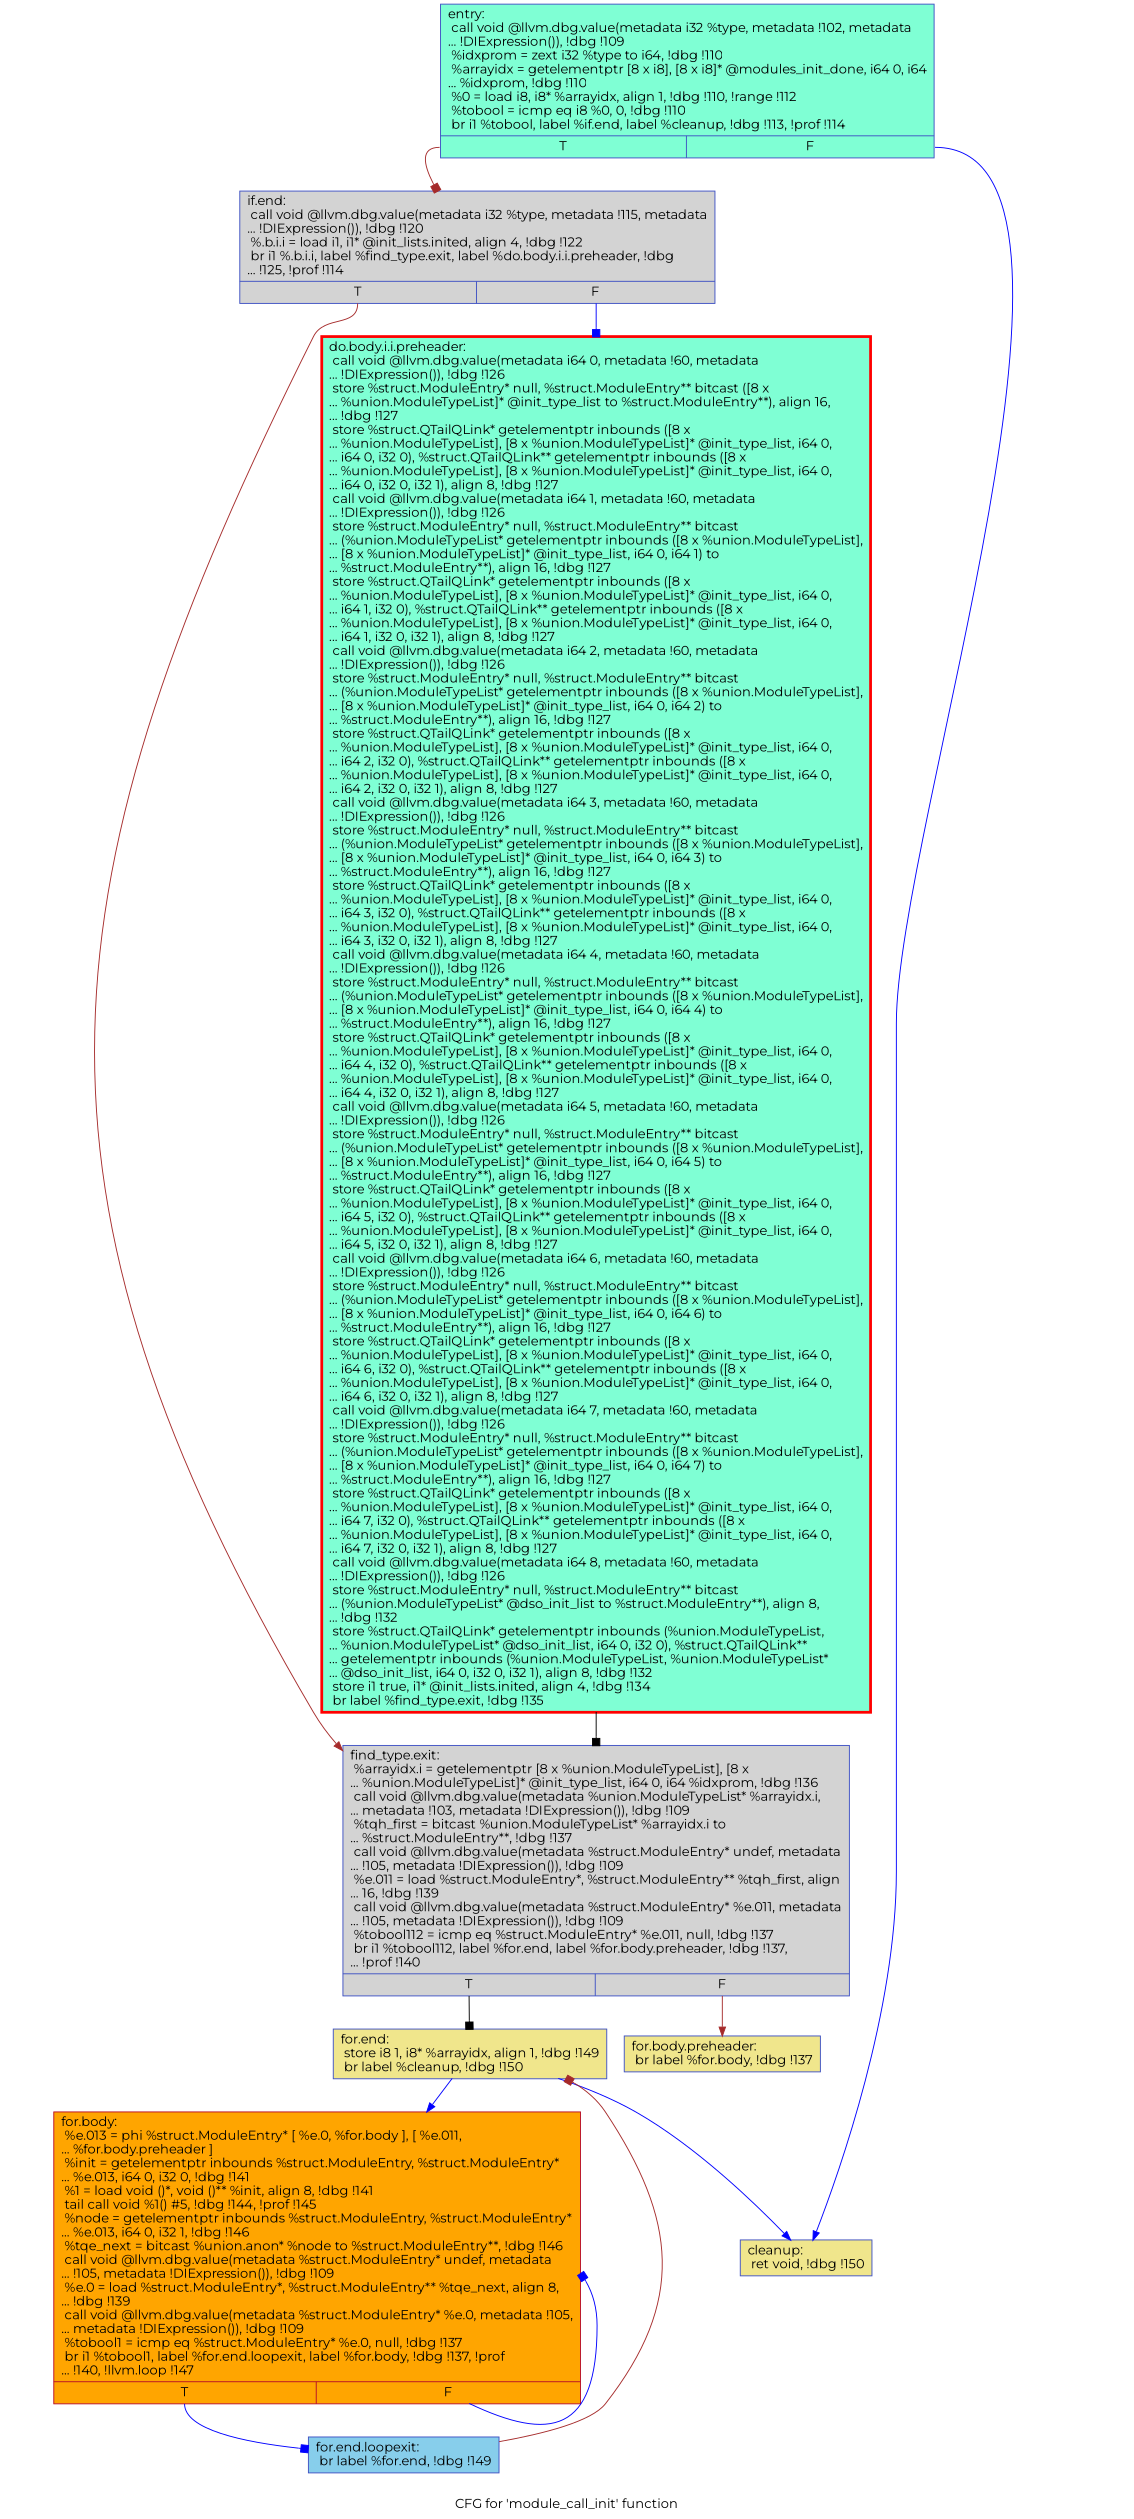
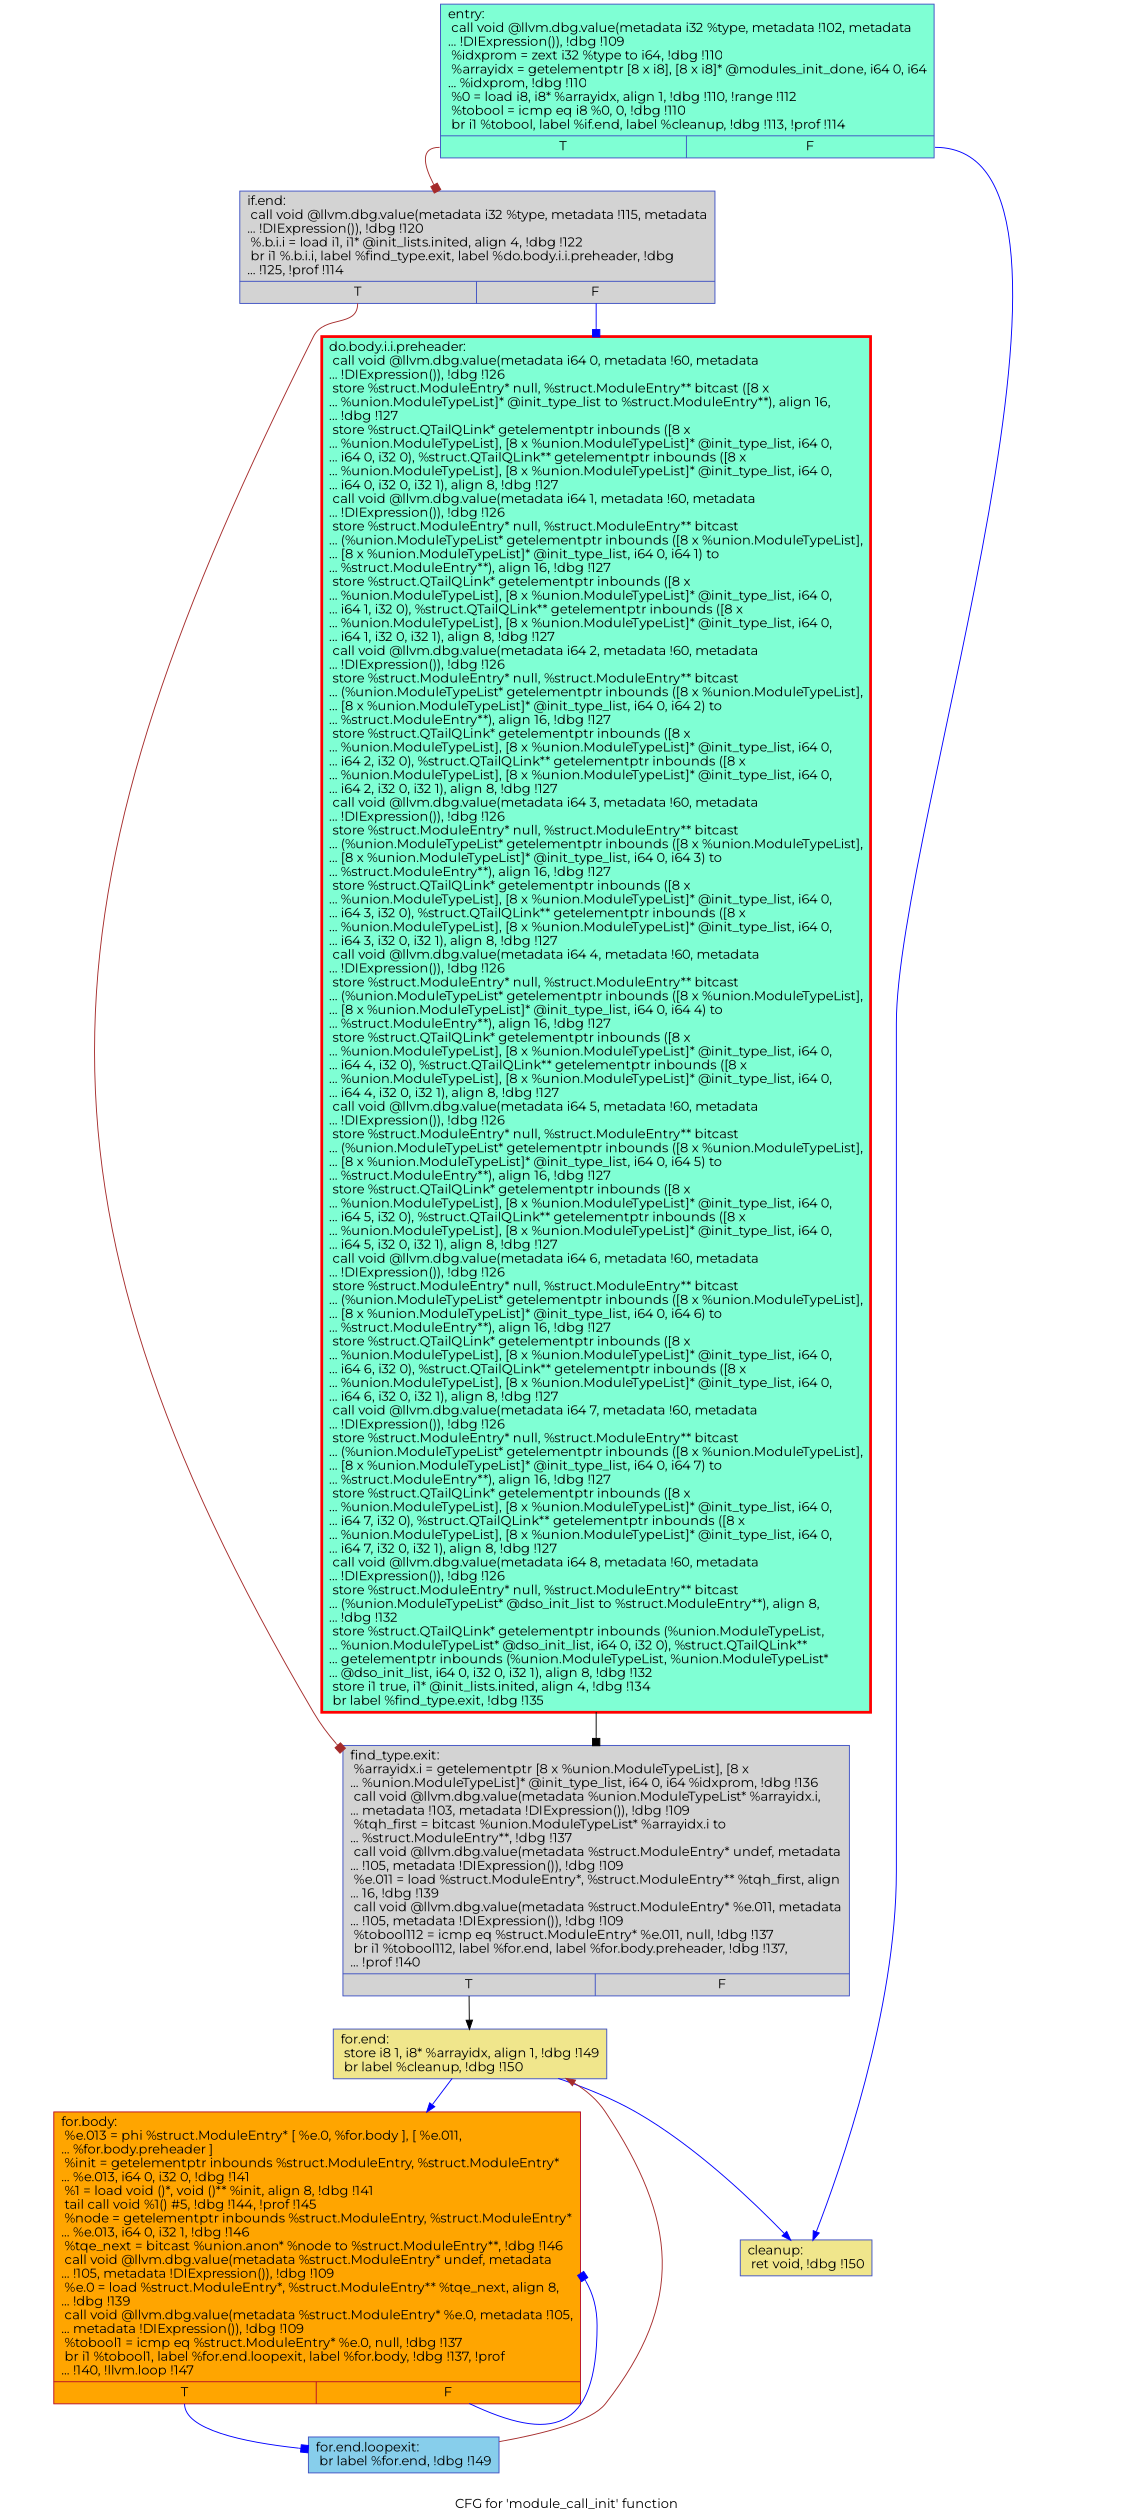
edge "if.end:" -> "find_type.exit:": arrowhead normal -> box
edge "find_type.exit:" -> "for.end:": arrowhead box -> normal
node "for.body.preheader:": removed
edge "for.end.loopexit:" -> "for.end:": arrowhead box -> normal
